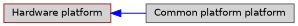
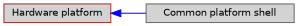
node "Common platform platform": label "Common platform platform" -> "Common platform shell"
